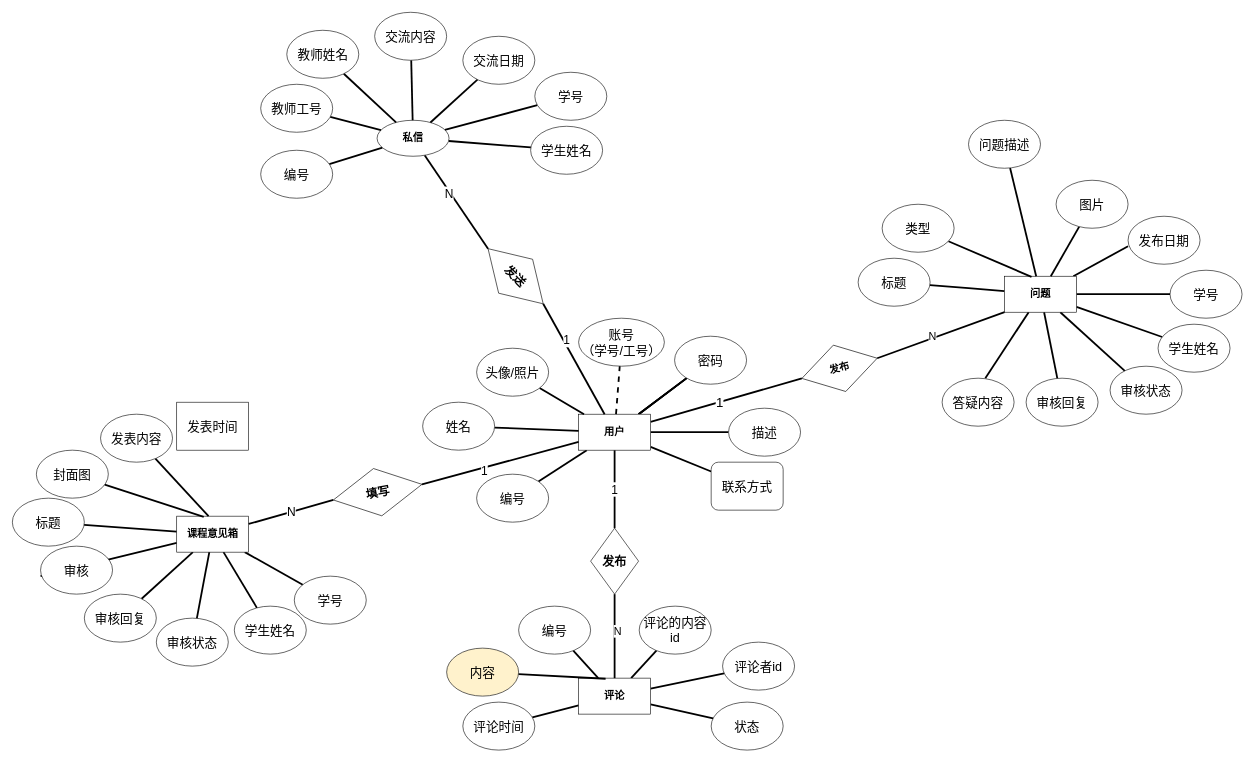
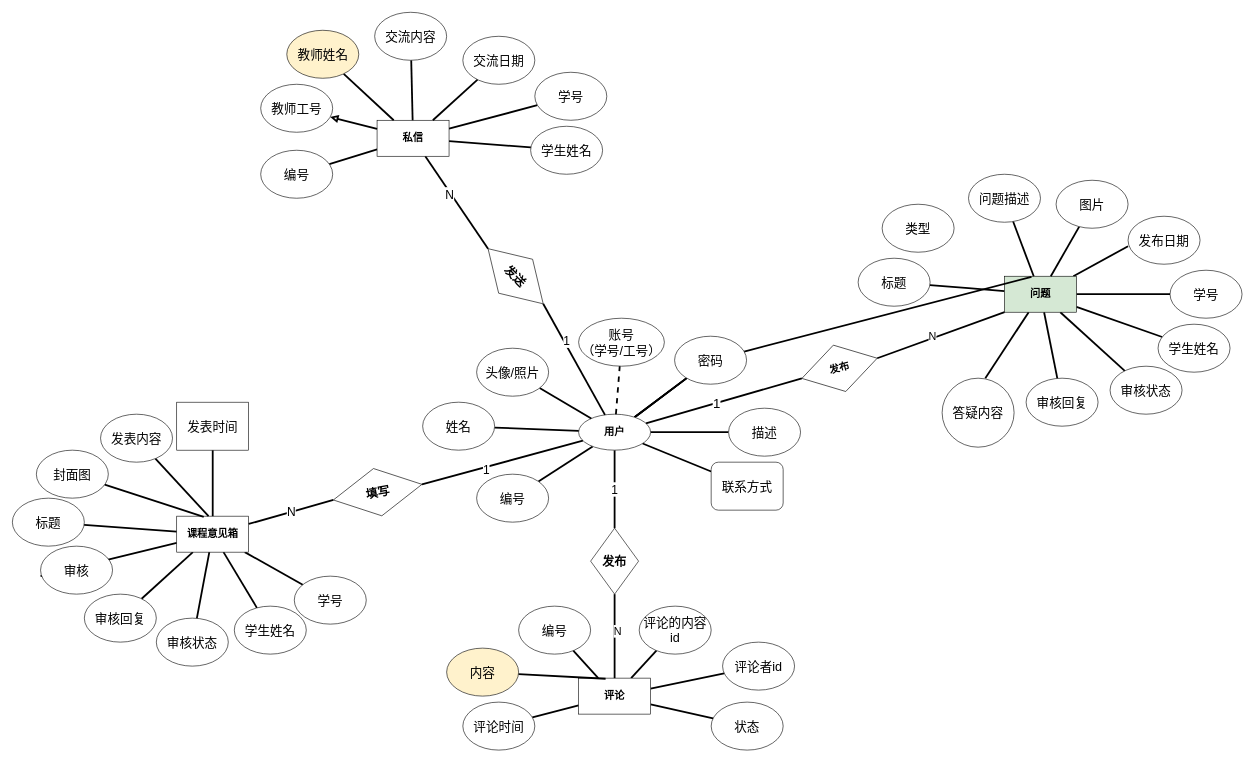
node "教师姓名": fillcolor #ffffff -> #fff2cc
edge "教师工号" -- "私信": arrowhead none -> block
node "私信": shape ellipse -> rectangle
node "问题描述": moved (1005, 144) -> (1005, 198)
edge "类型" -- "问题": now "密码" -- "问题"
node "问题": fillcolor #ffffff -> #d5e8d4
node "答疑内容": size 72x48 -> 72x69
node "用户": shape rectangle -> ellipse
edge "发表时间" -- "课程意见箱": added
